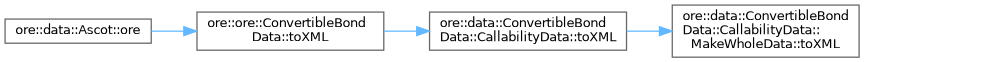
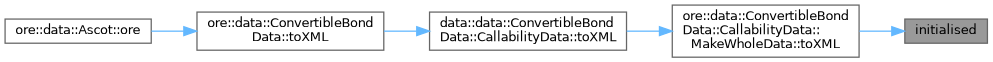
node "ore::ore::ConvertibleBond Data::toXML": label "ore::ore::ConvertibleBond Data::toXML" -> "ore::data::ConvertibleBond Data::toXML"
node "ore::data::ConvertibleBond Data::CallabilityData::toXML": label "ore::data::ConvertibleBond Data::CallabilityData::toXML" -> "data::data::ConvertibleBond Data::CallabilityData::toXML"
node "initialised": added
